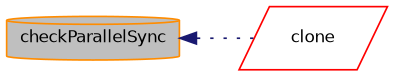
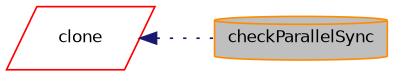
edge "clone" -> "checkParallelSync": reversed
